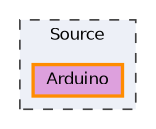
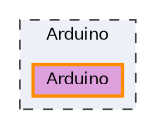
cluster "Source": label "Source" -> "Arduino"
